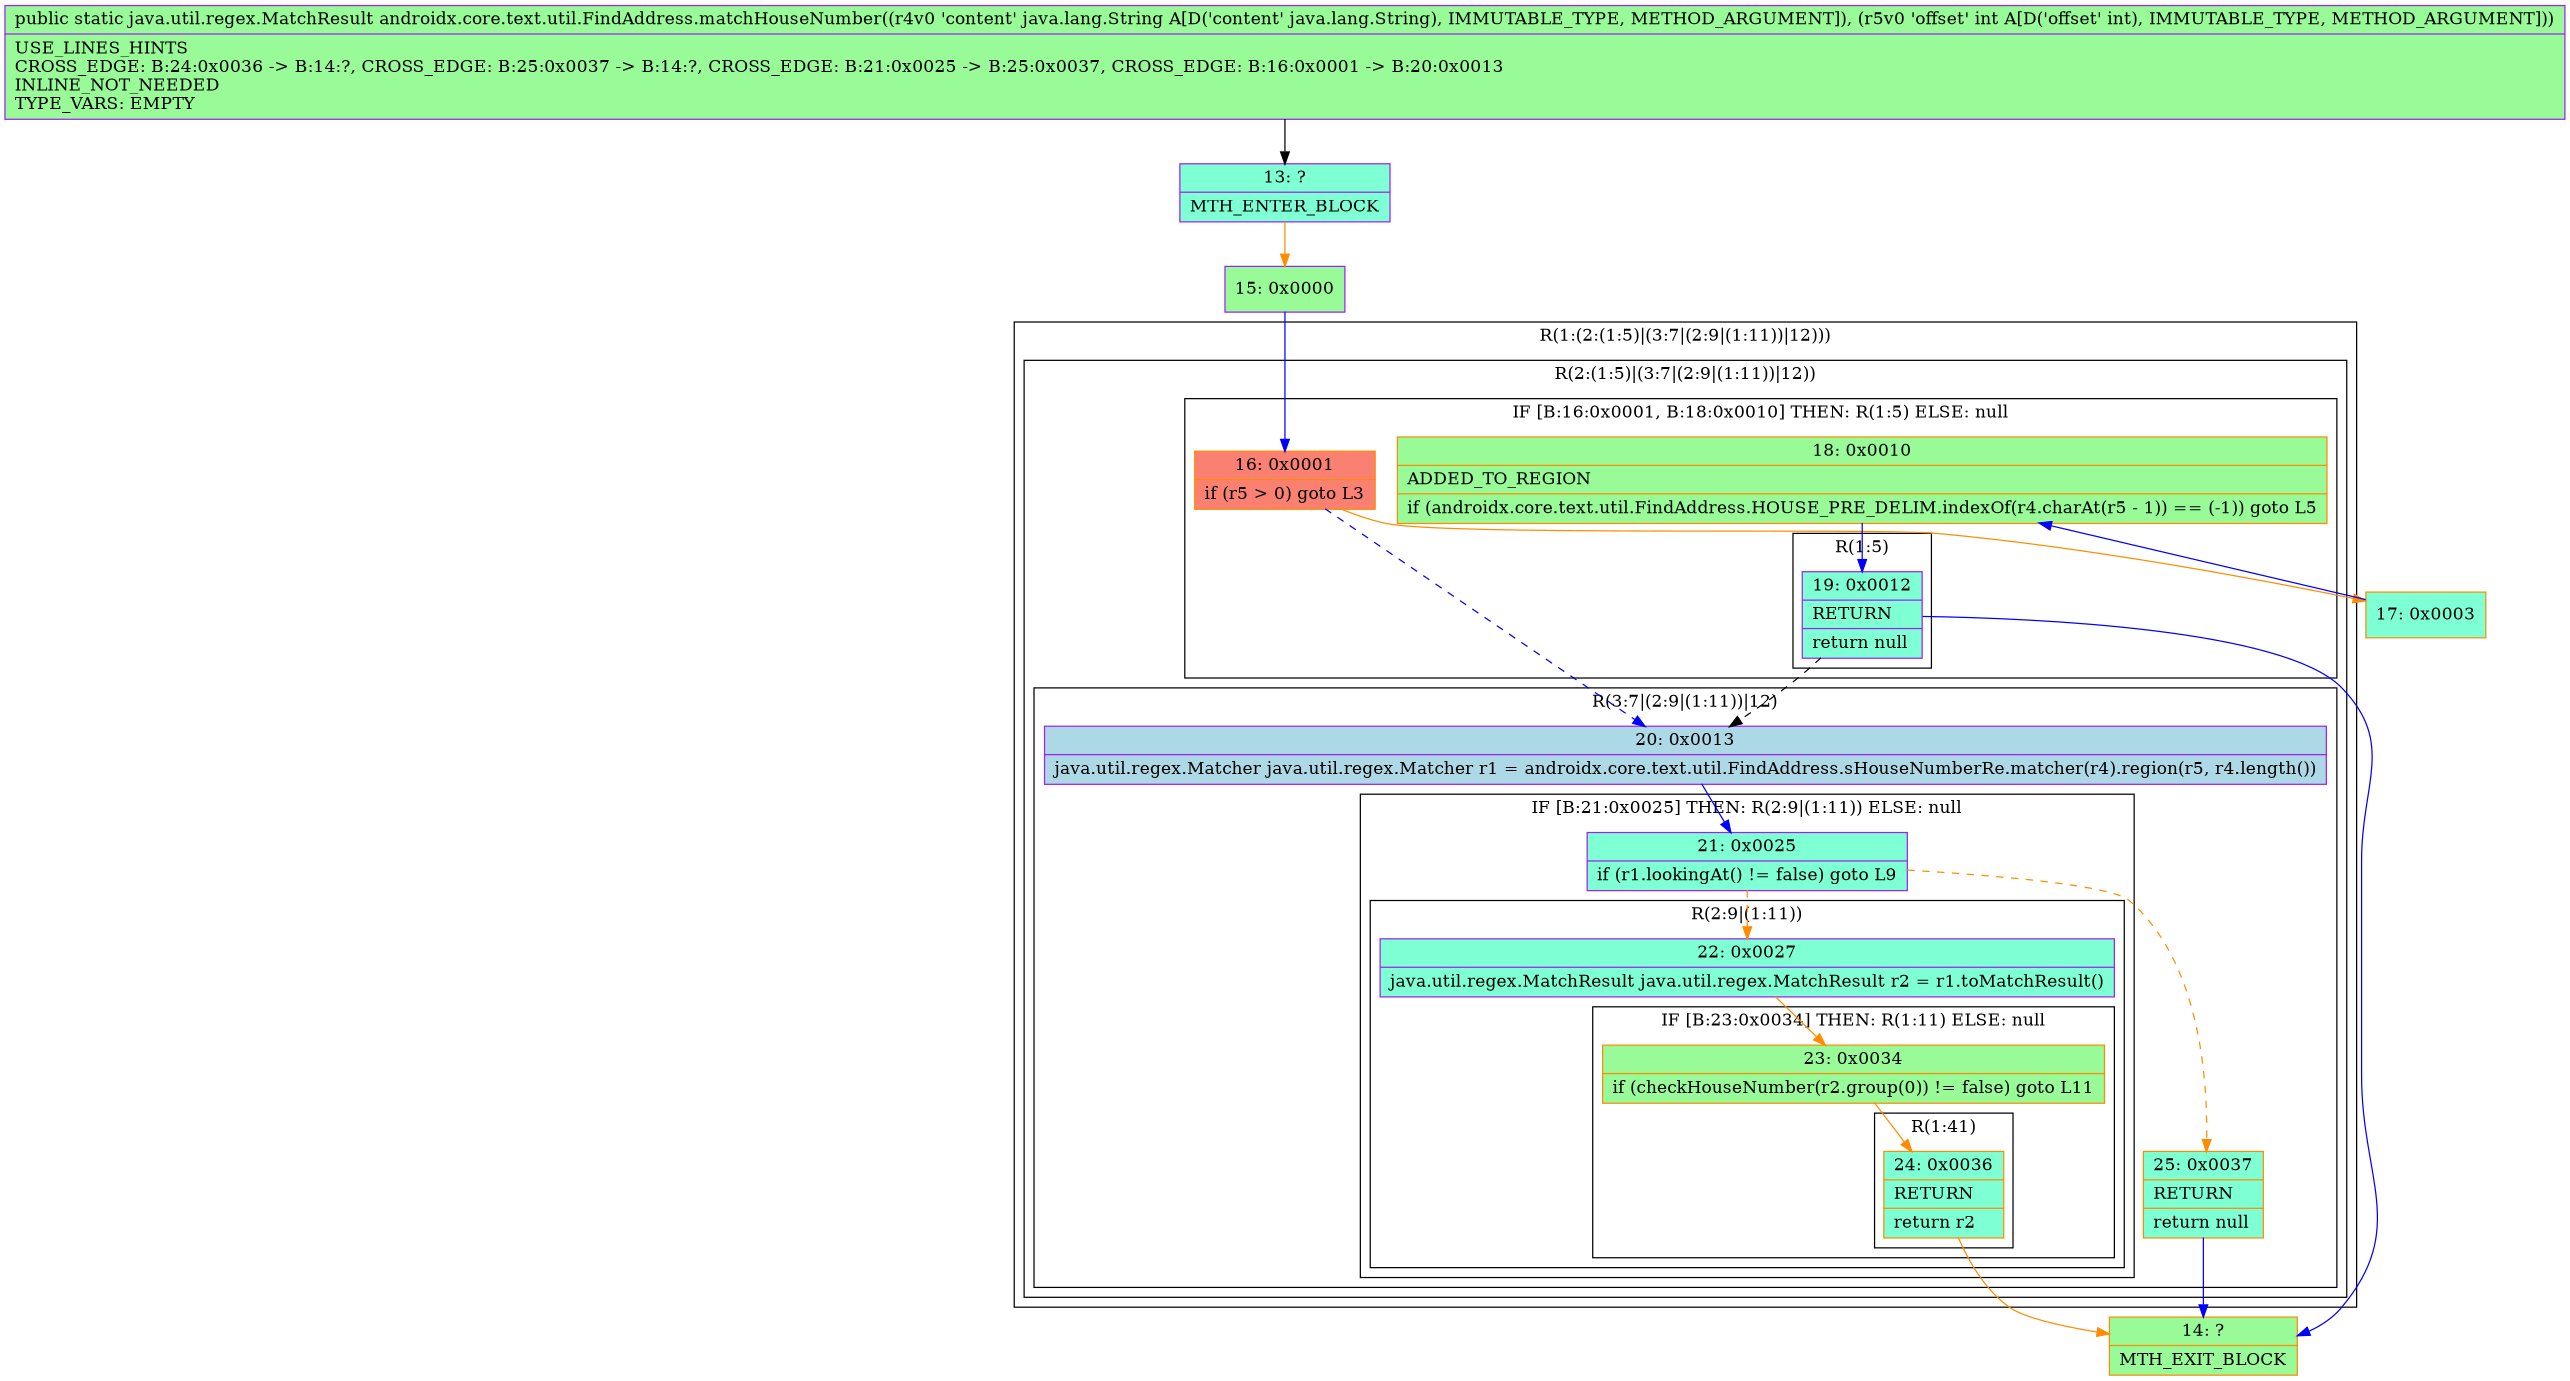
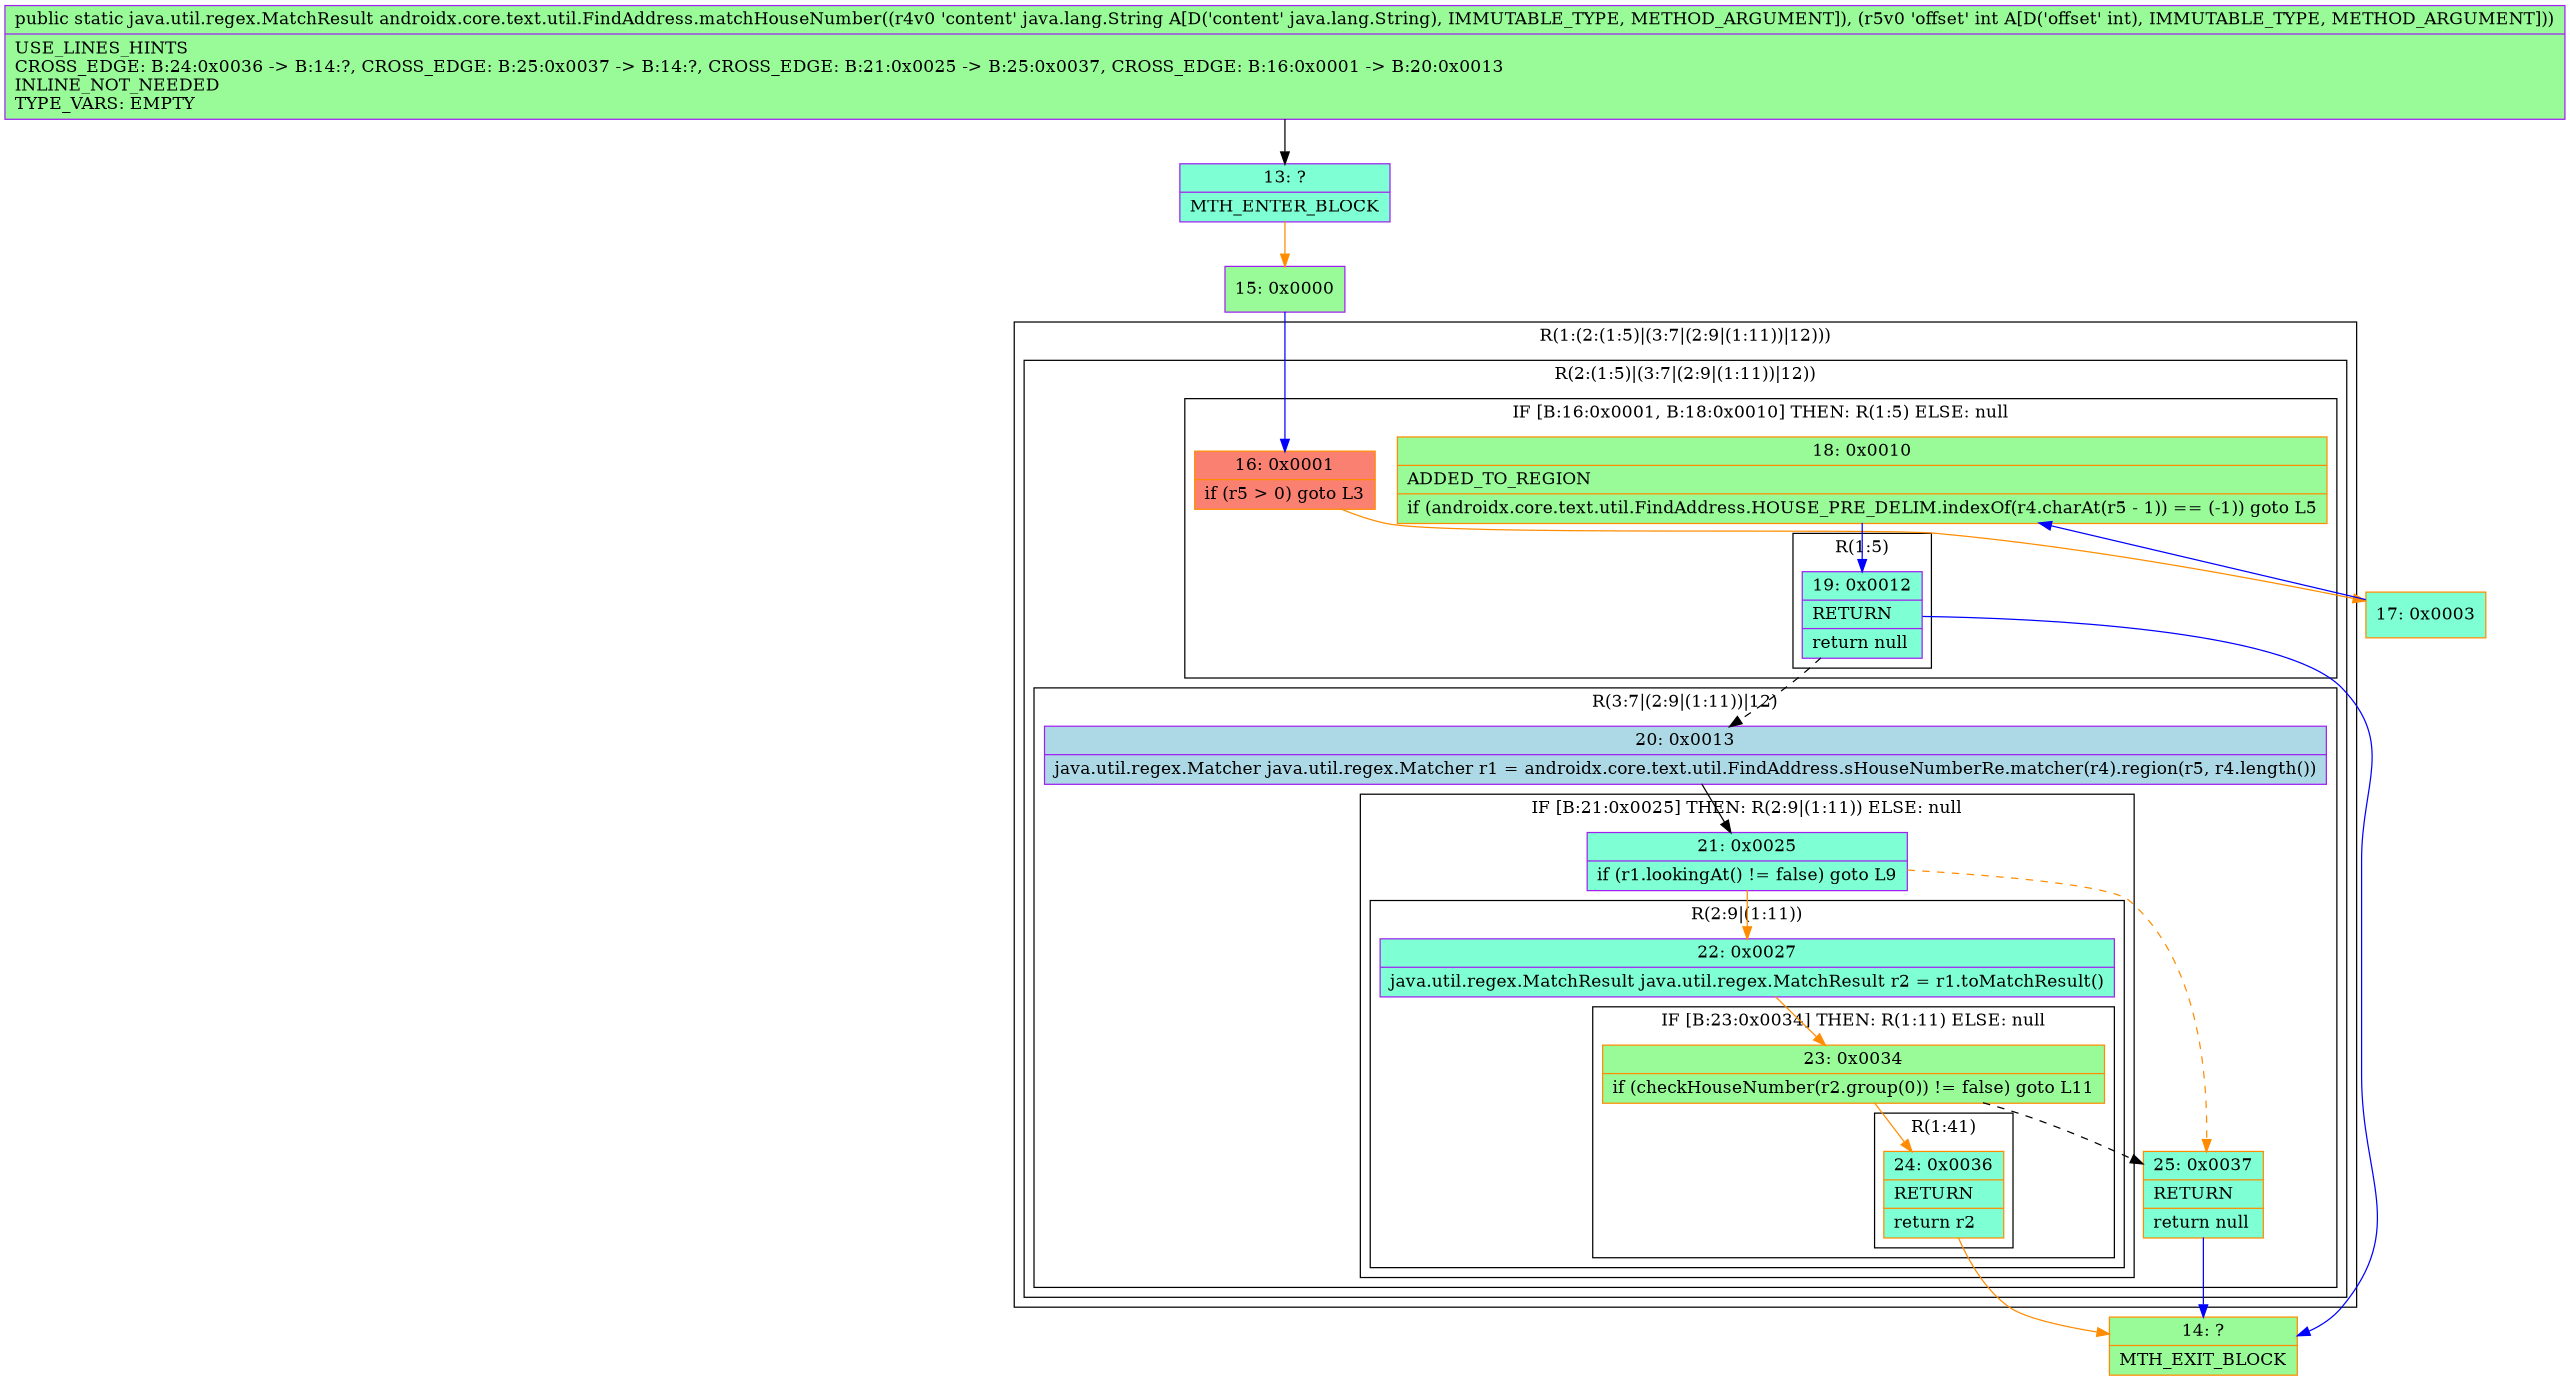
edge "16: 0x0001" -> "20: 0x0013": removed
edge "20: 0x0013" -> "21: 0x0025": color blue -> black
edge "21: 0x0025" -> "22: 0x0027": style dashed -> solid
edge "23: 0x0034" -> "25: 0x0037": added
